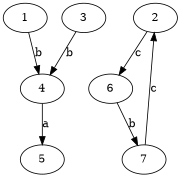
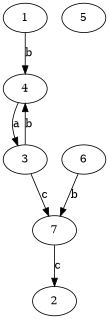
edge "2" -> "6": removed, label "c"
edge "4" -> "5": now "4" -> "3"
edge "3" -> "7": added, label "c"
